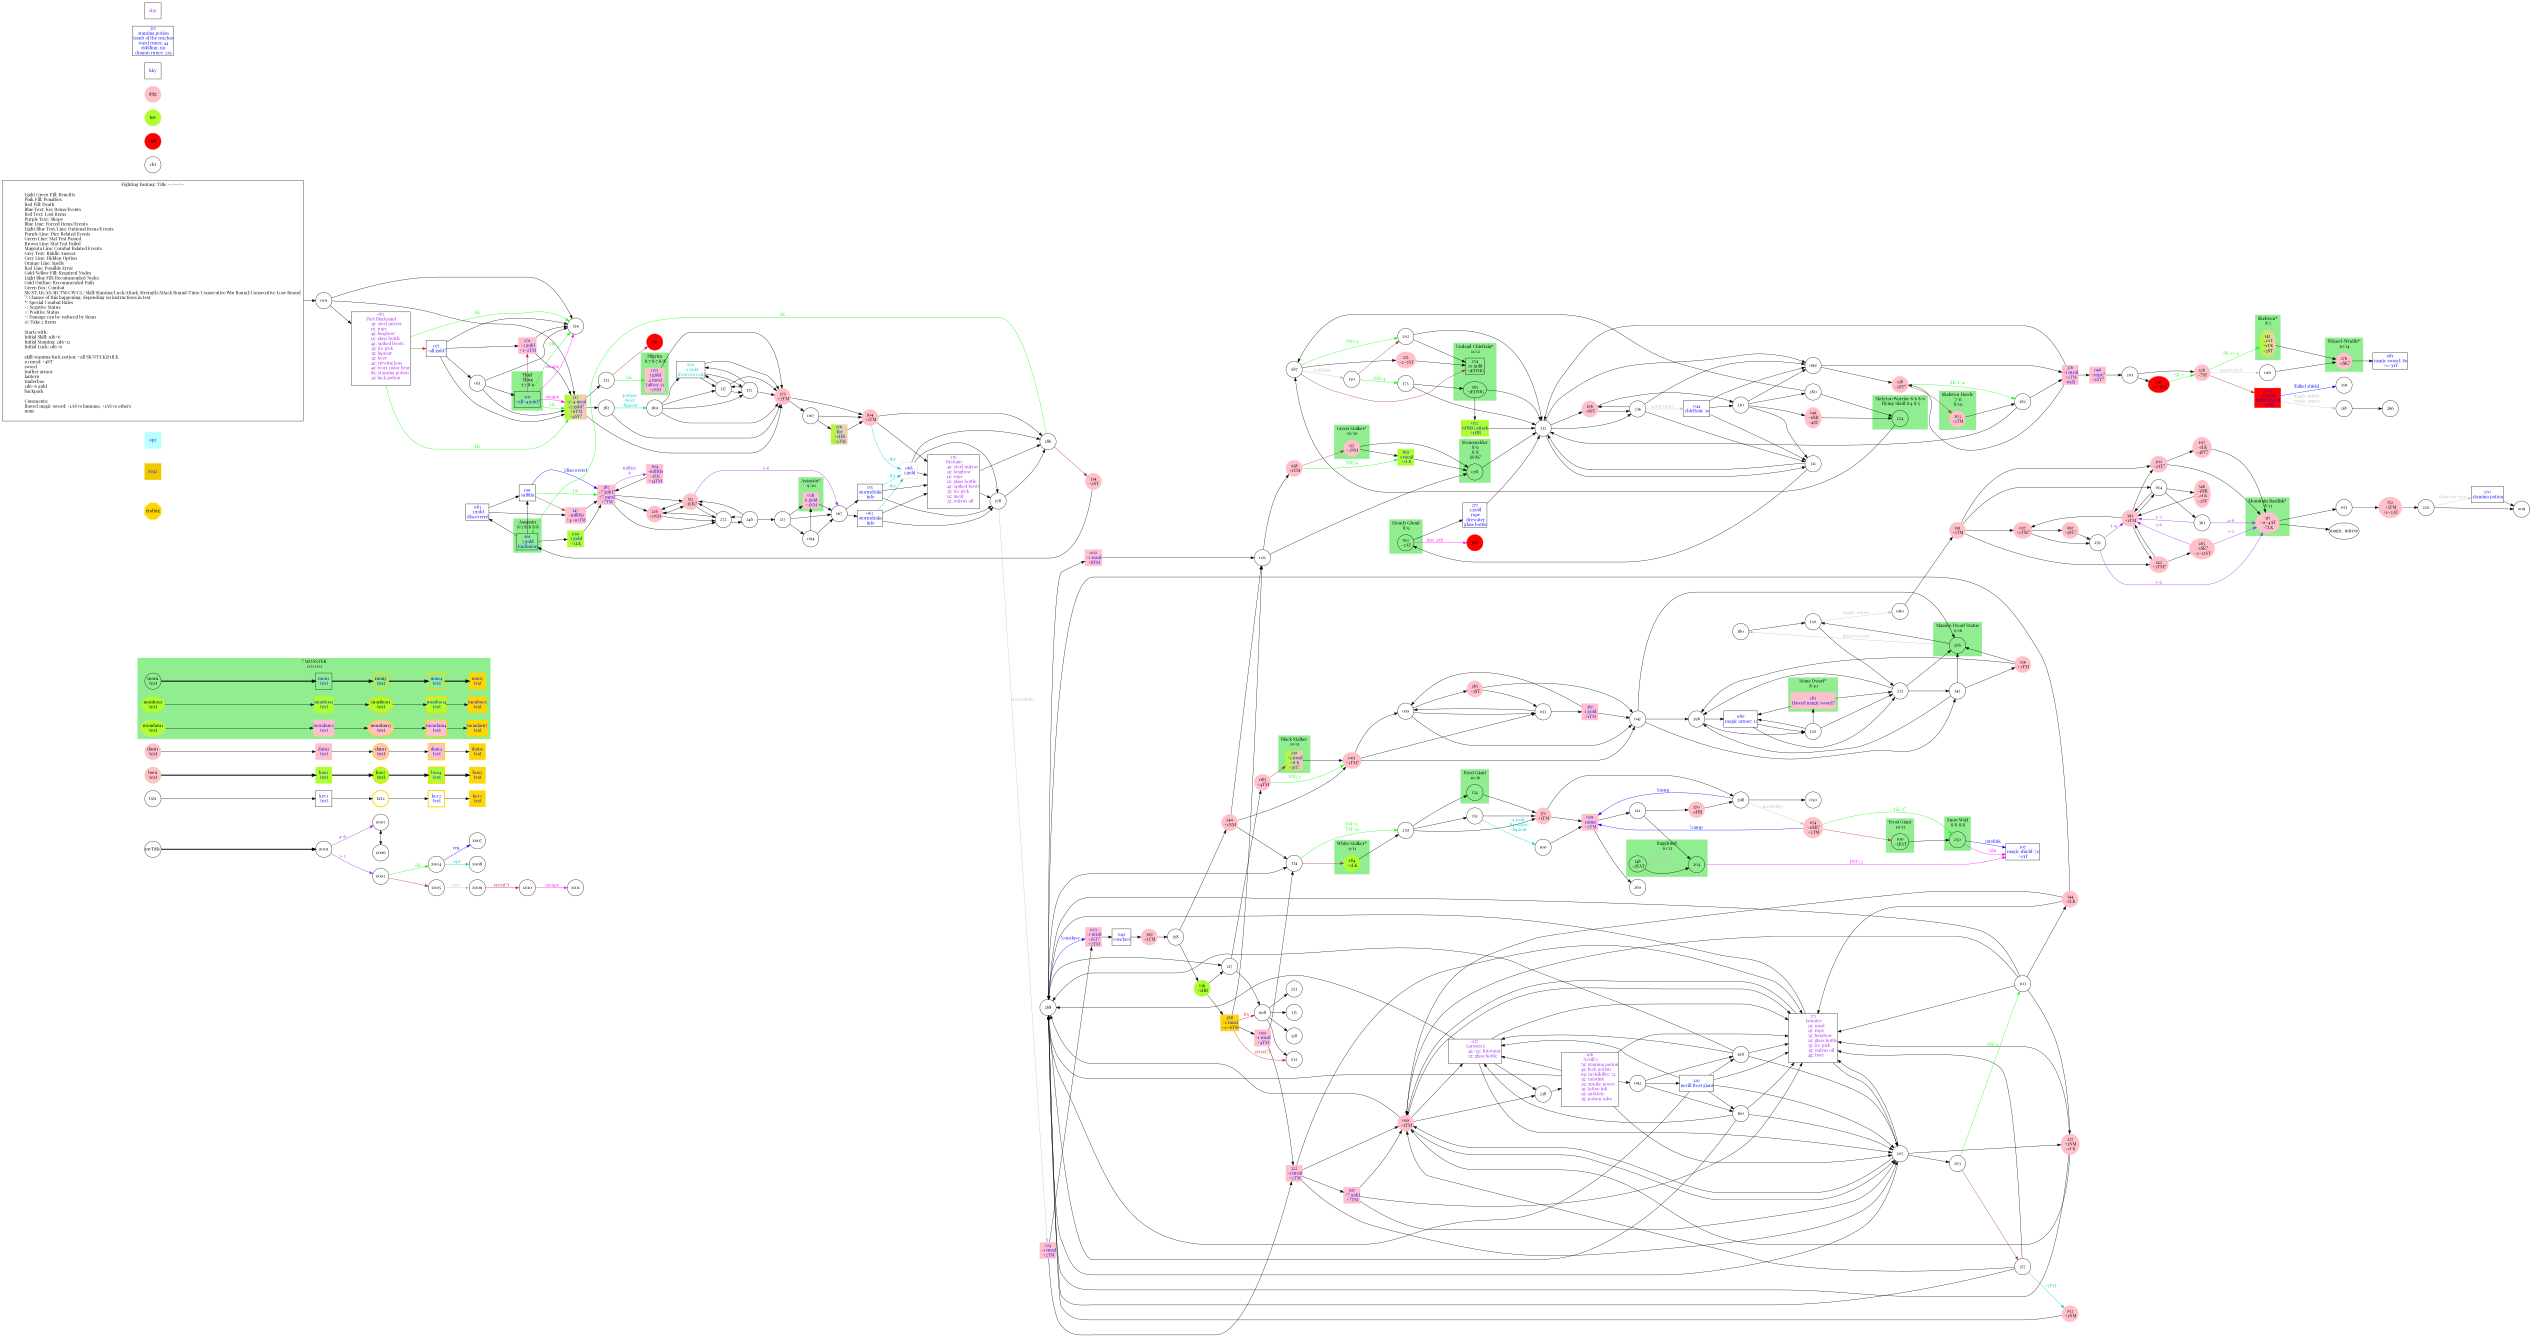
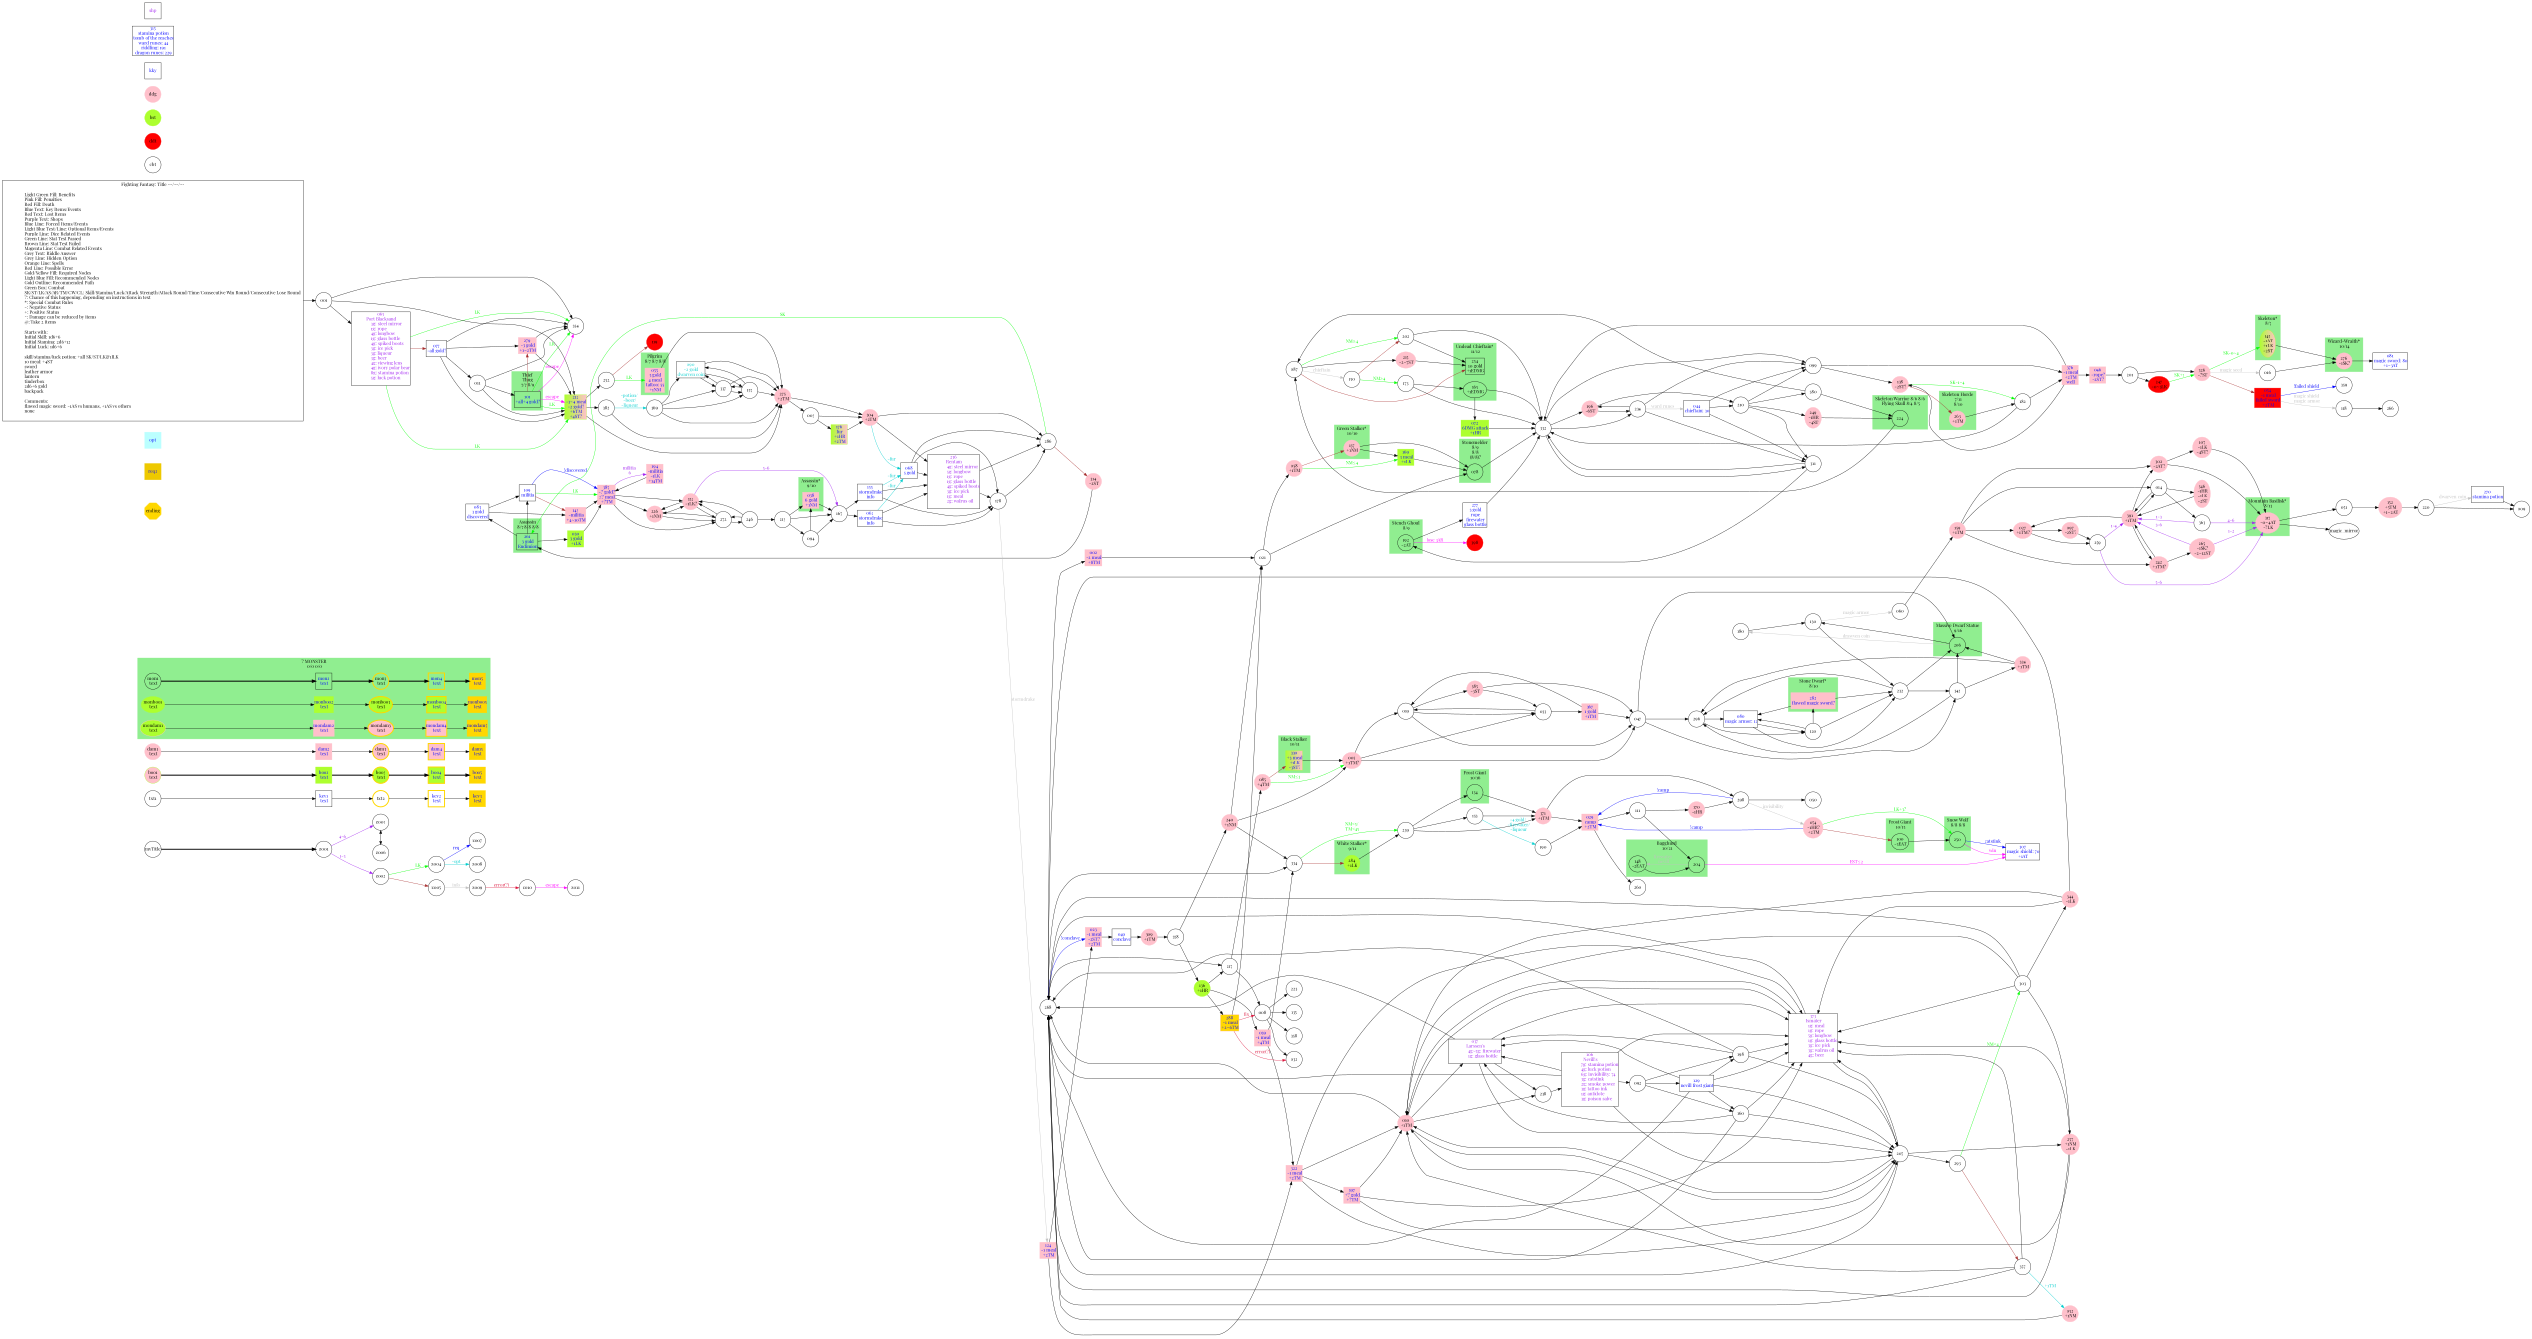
node "068 5 gold": color pink -> black
edge "288 -1 meal +2~6TM" -> "039 -1 meal +4TM": now "136 +1HR" -> "039 -1 meal +4TM"
